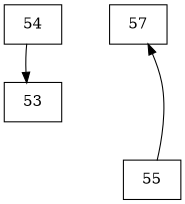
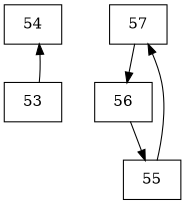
edge "54" -> "53": reversed
node "56": added
